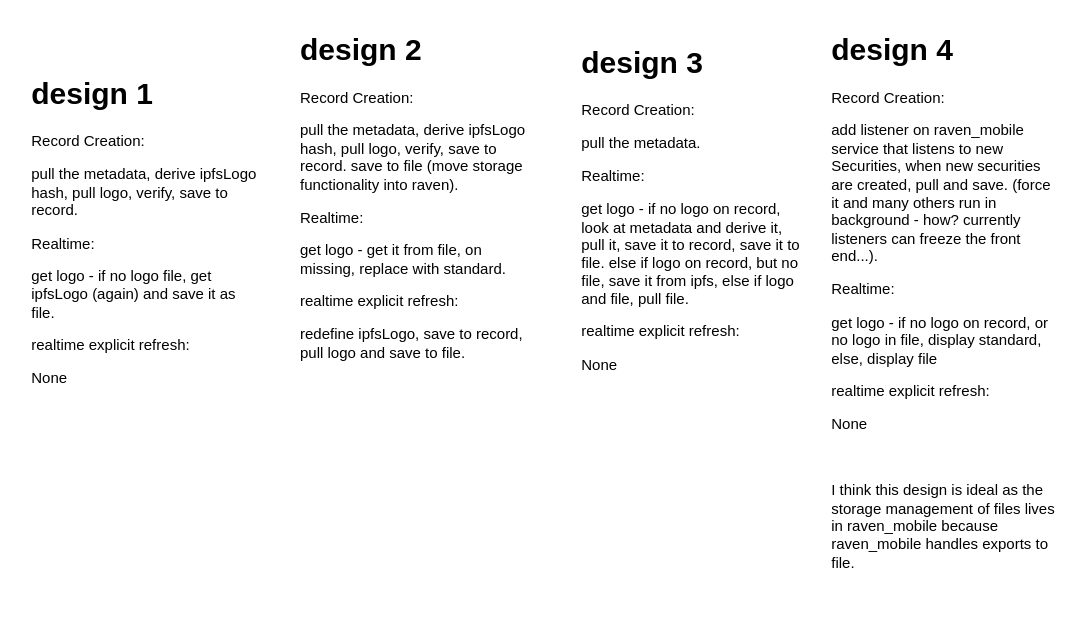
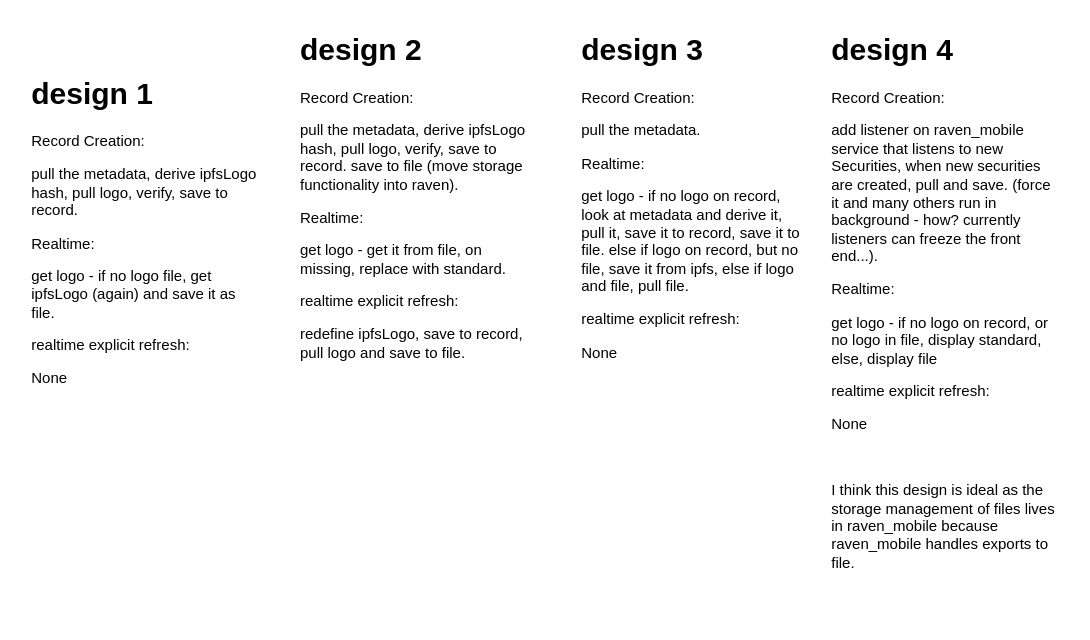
node "design 3 Record Creation: pull the metadata. Realtime: get logo - if no logo on record, look at metadata and derive it, pull it, save it to record, save it to file. else if logo on record, but no file, save it from ipfs, else if logo and file, pull file. realtime explicit refresh: None": moved (694, 232) -> (694, 219)
